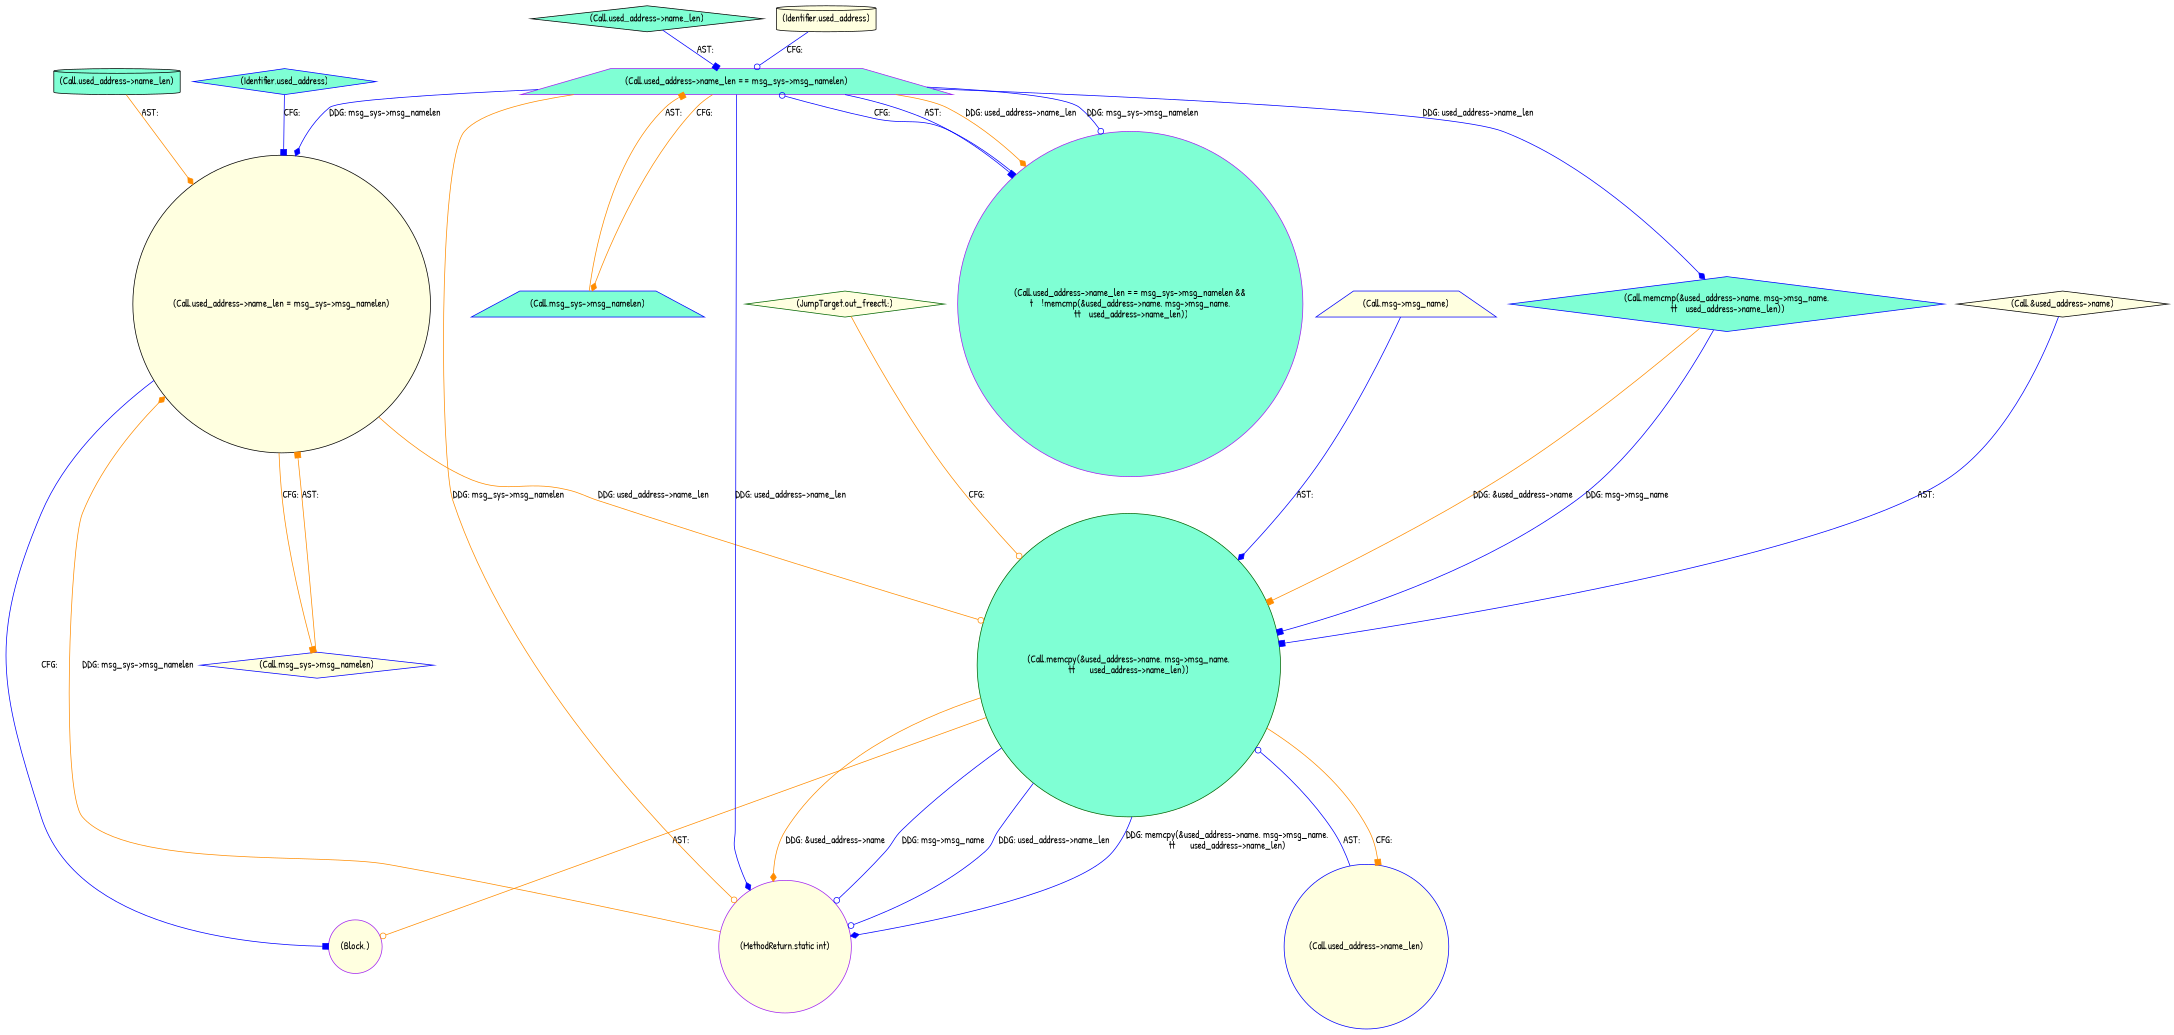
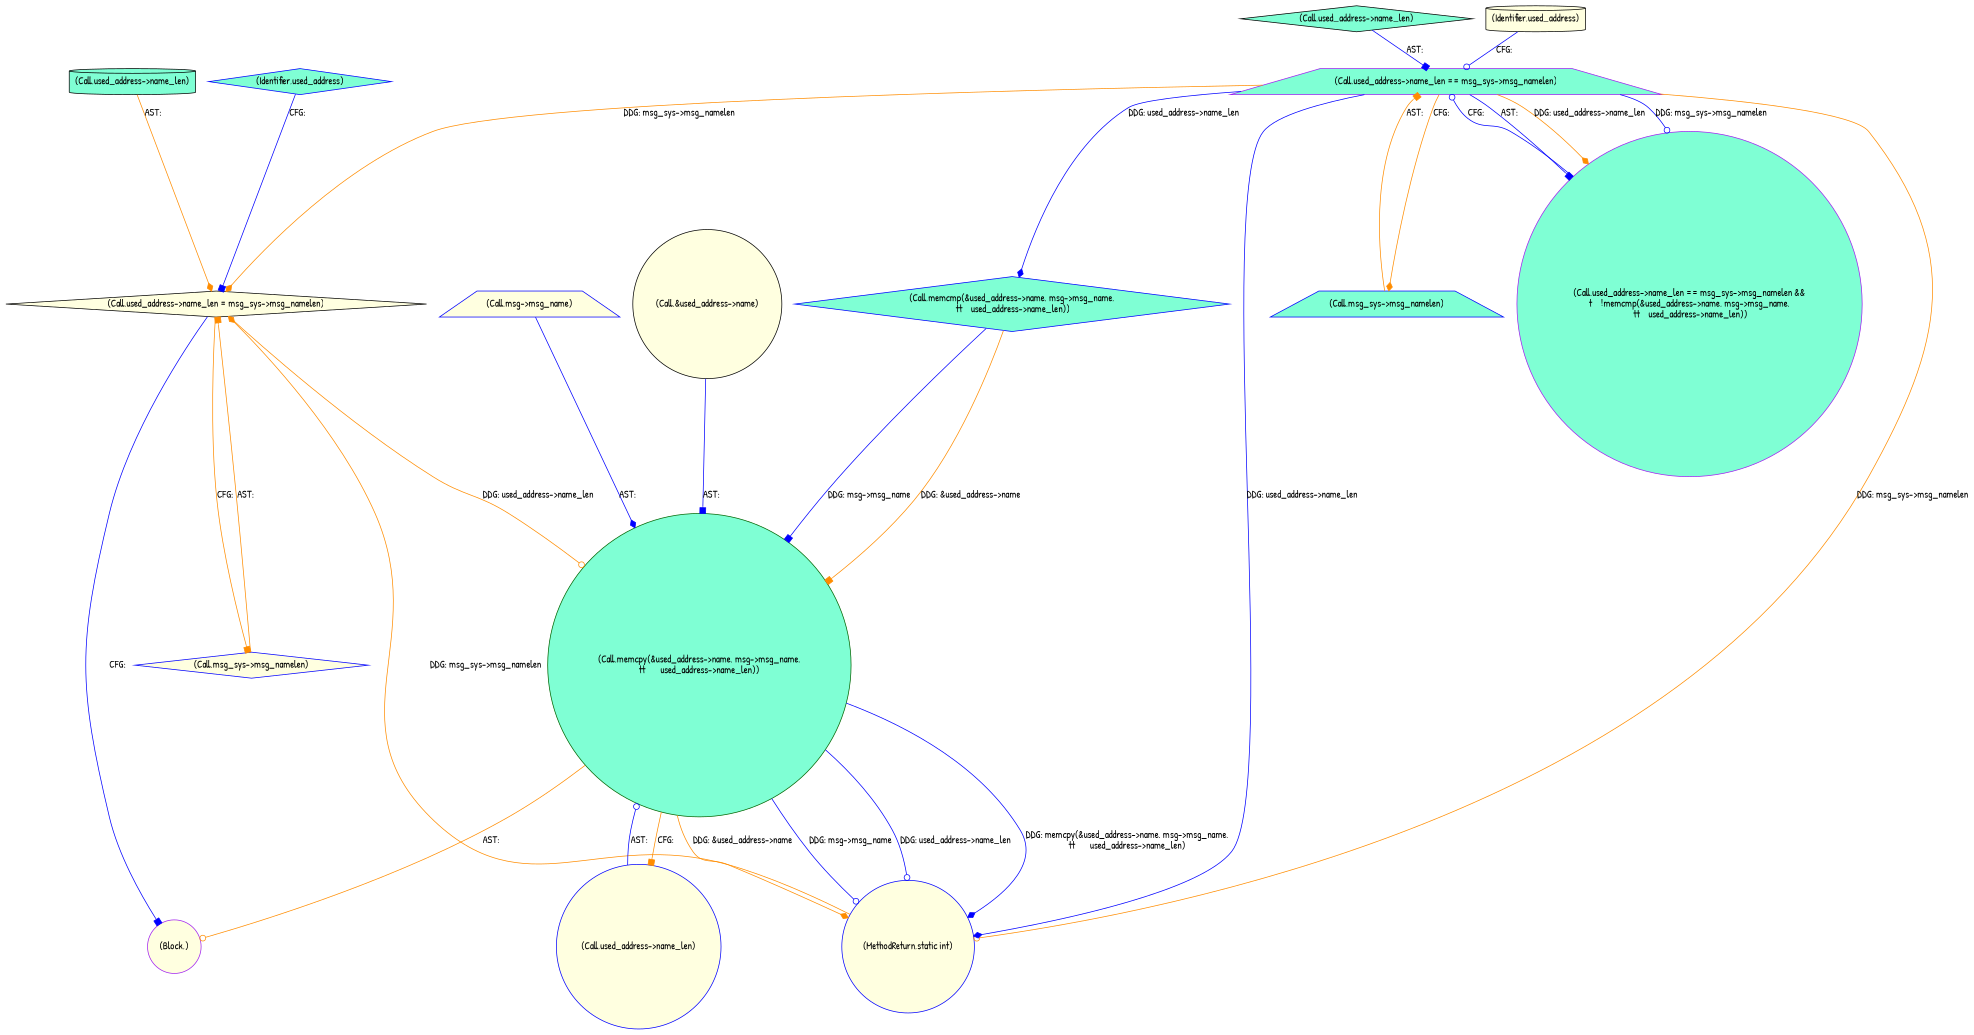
edge "(Call,used_address->name_len == msg_sys->msg_namelen)" -> "(Call,used_address->name_len = msg_sys->msg_namelen)": color blue -> darkorange
node "(Call,used_address->name_len = msg_sys->msg_namelen)": shape circle -> diamond
node "(JumpTarget,out_freectl:)": removed
node "(Call,&used_address->name)": shape diamond -> circle
node "(MethodReturn,static int)": color purple -> blue
